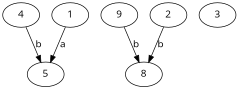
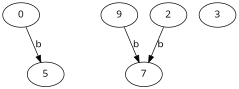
node "4": label "4" -> "0"
node "1": removed
node "8": label "8" -> "7"
